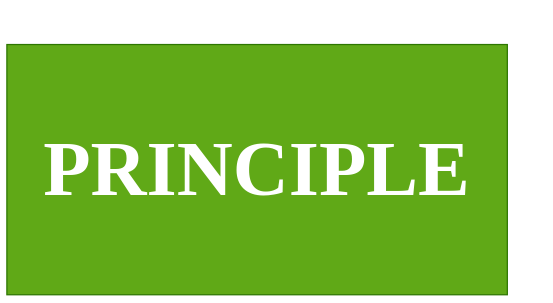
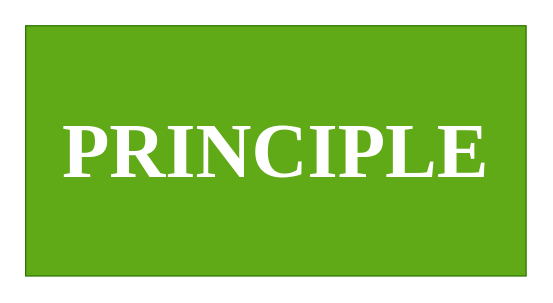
node "PRINCIPLE": moved (257, 169) -> (276, 151)
